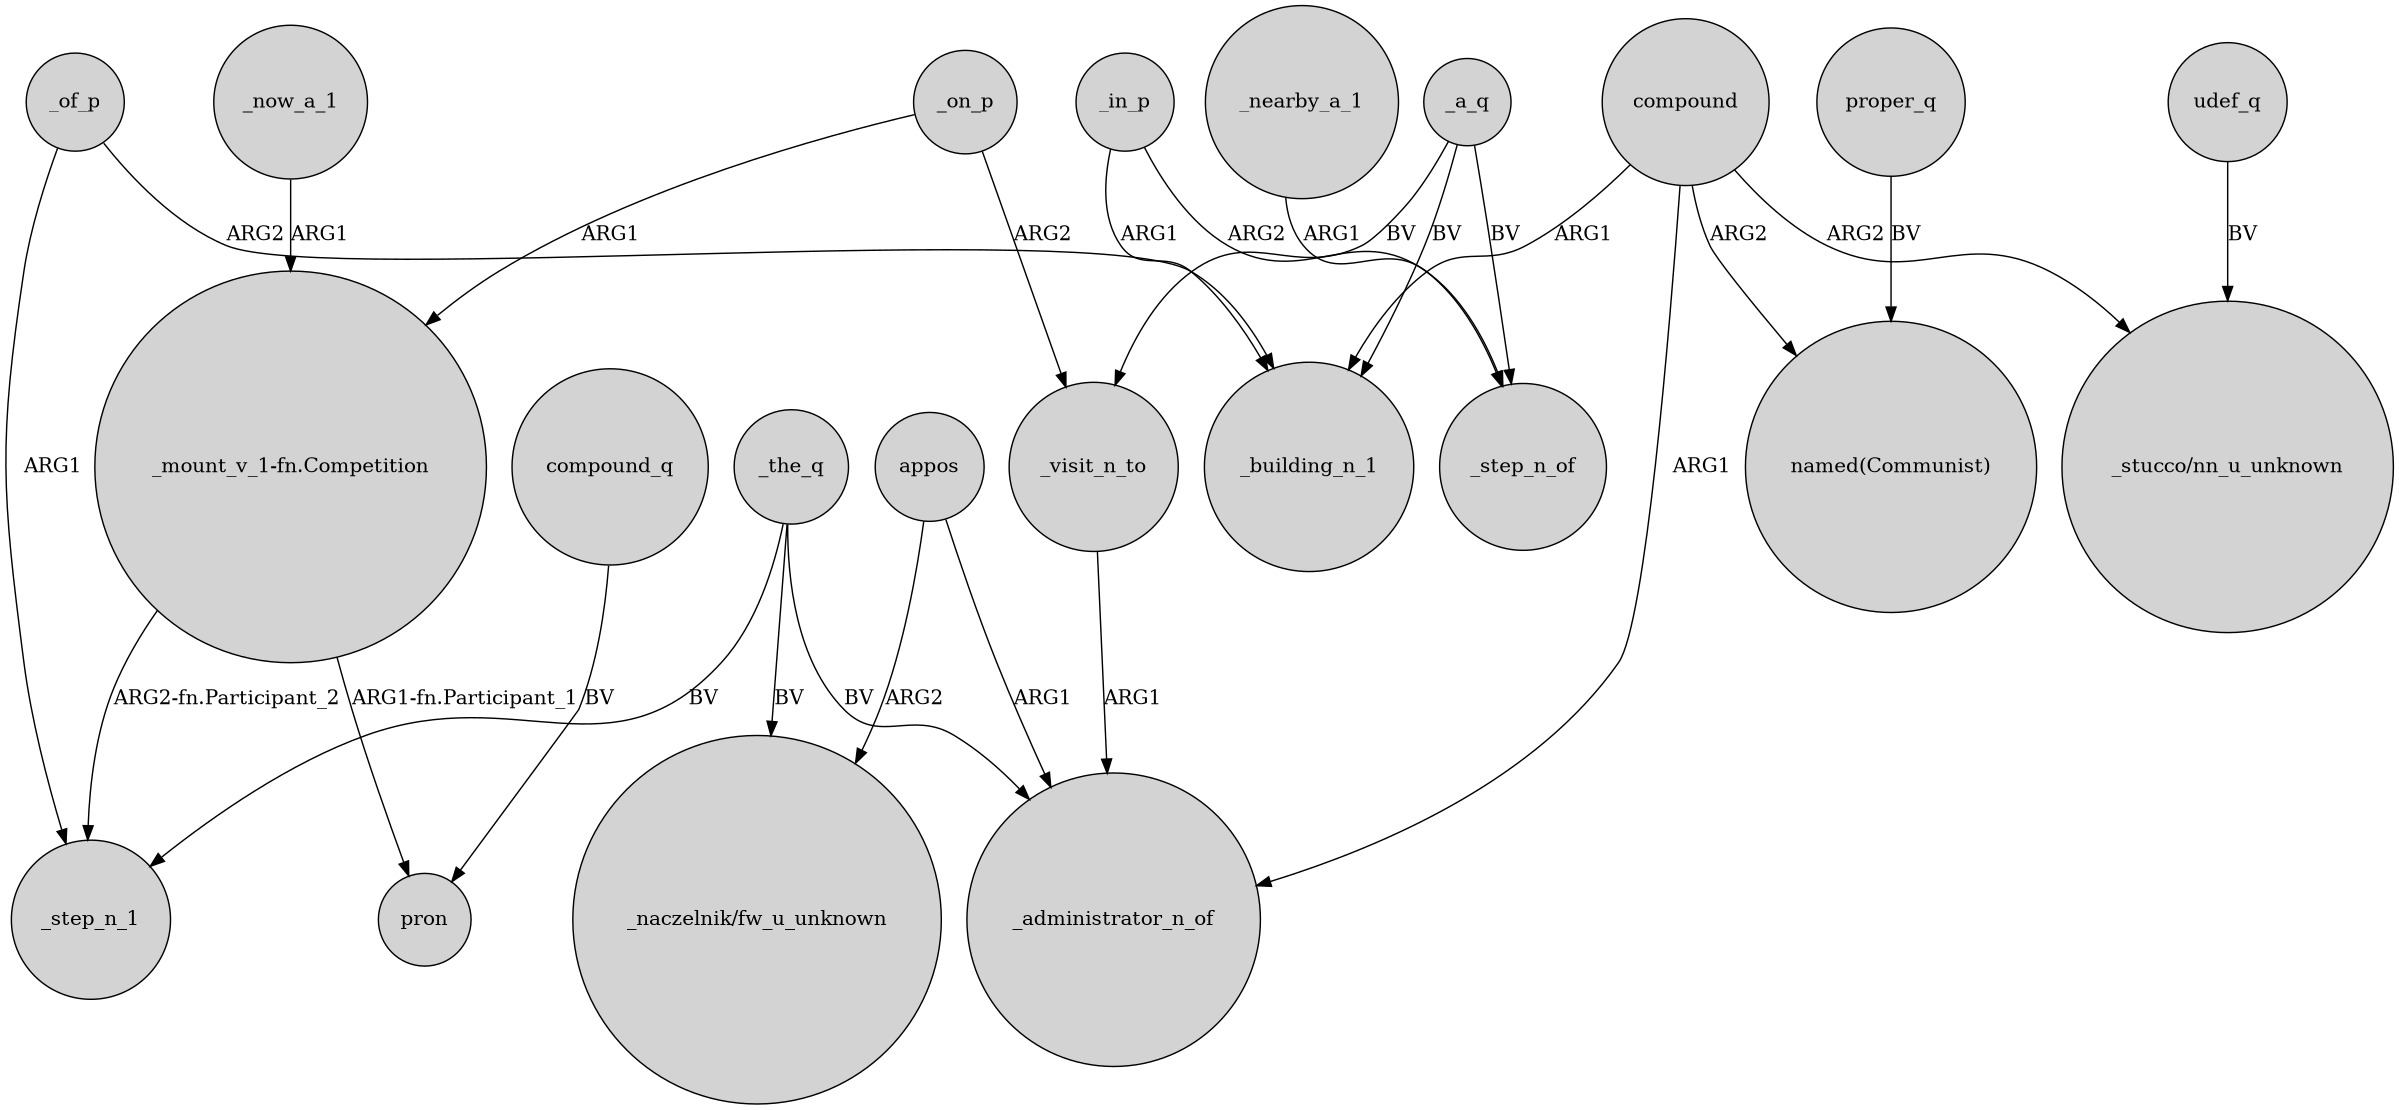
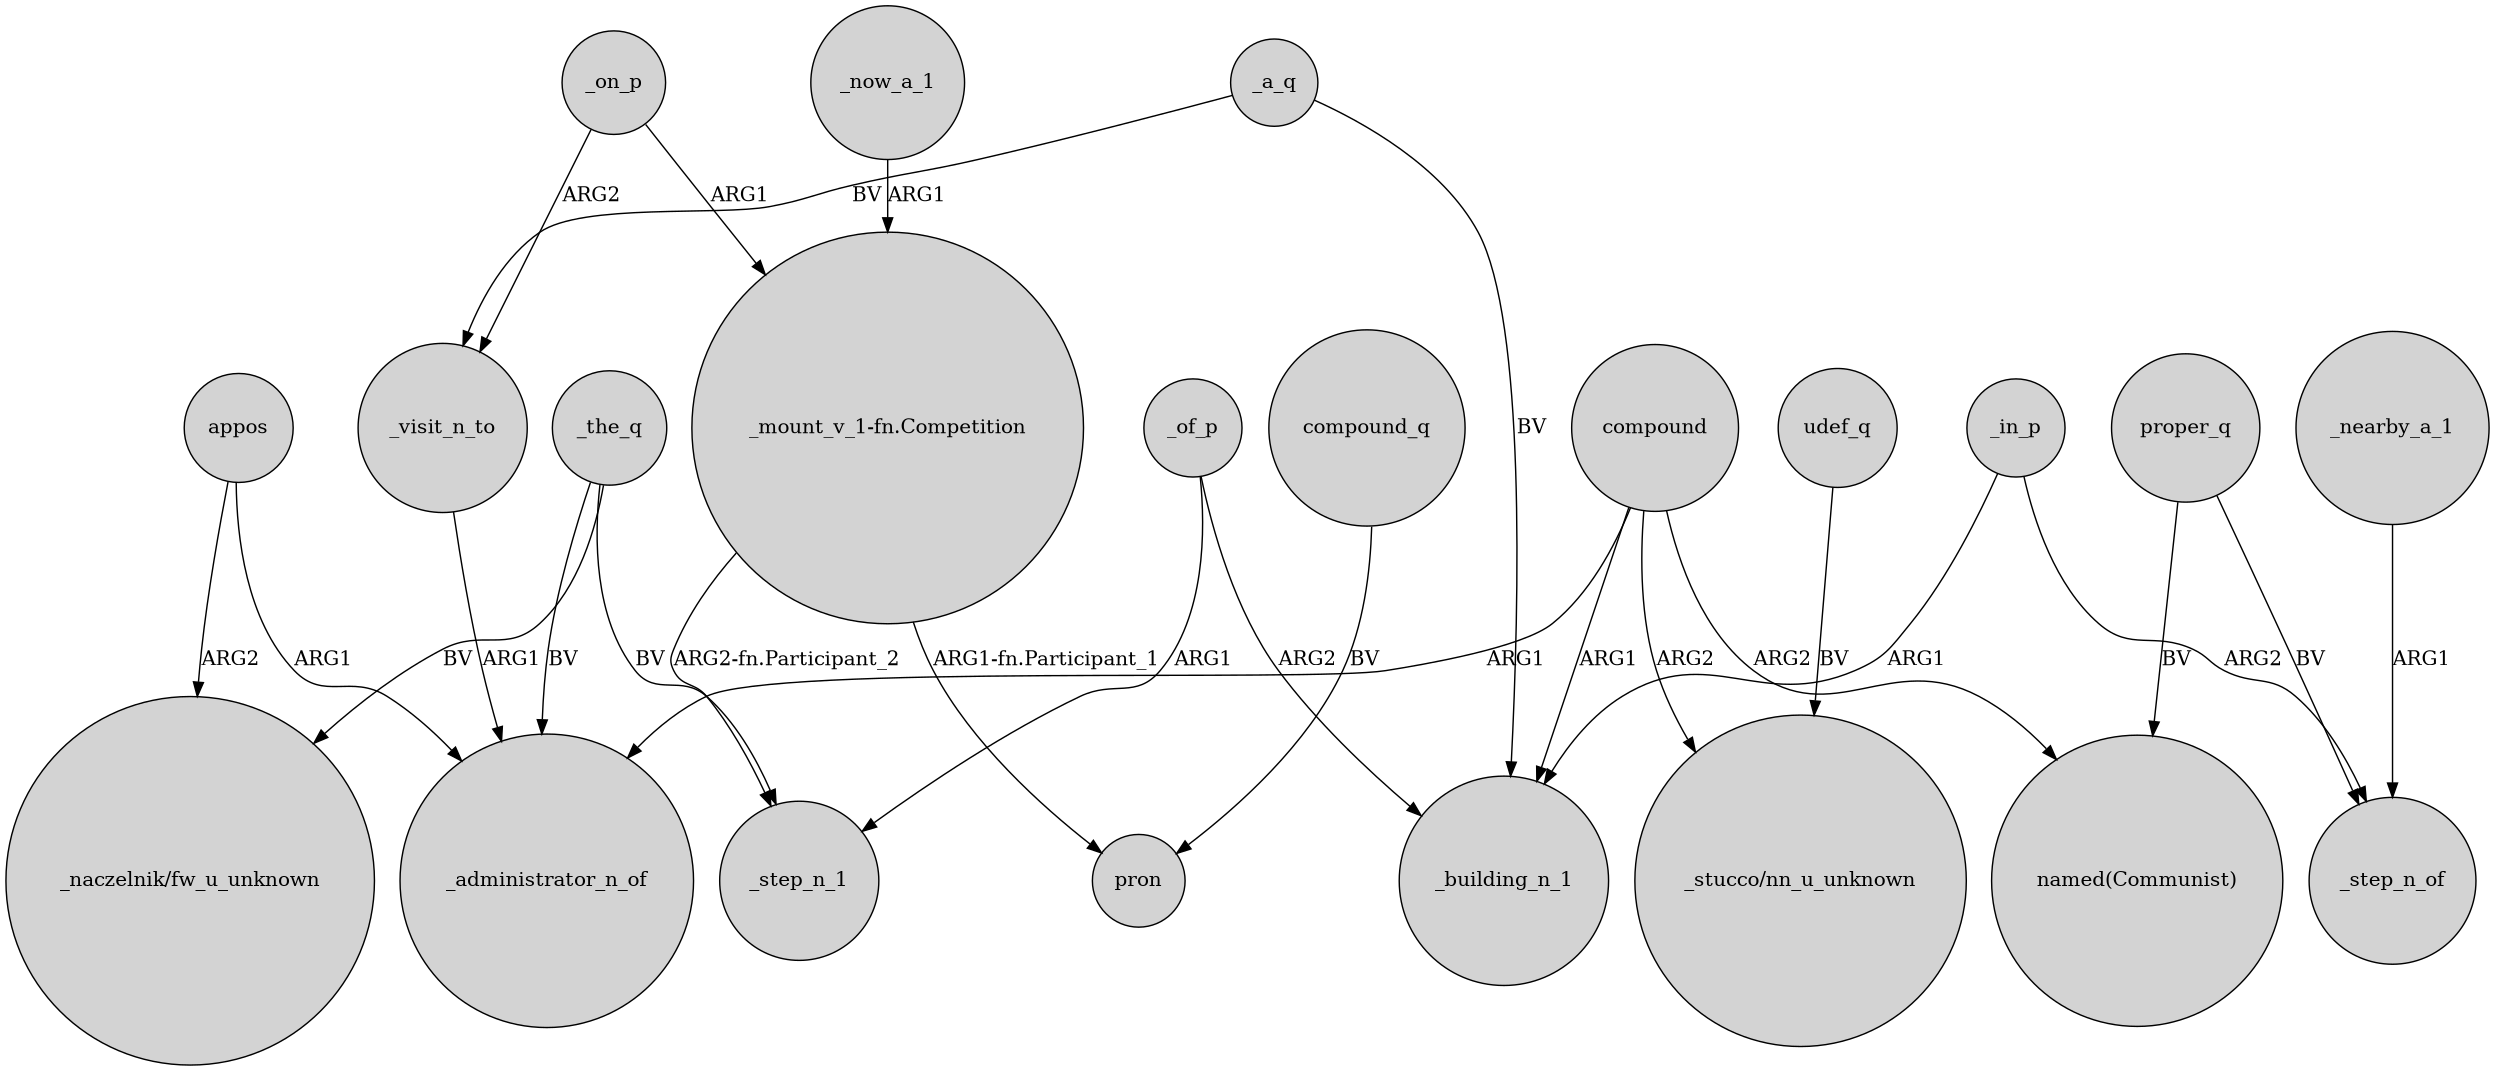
edge "_a_q" -> "_step_n_of": now "proper_q" -> "_step_n_of"
